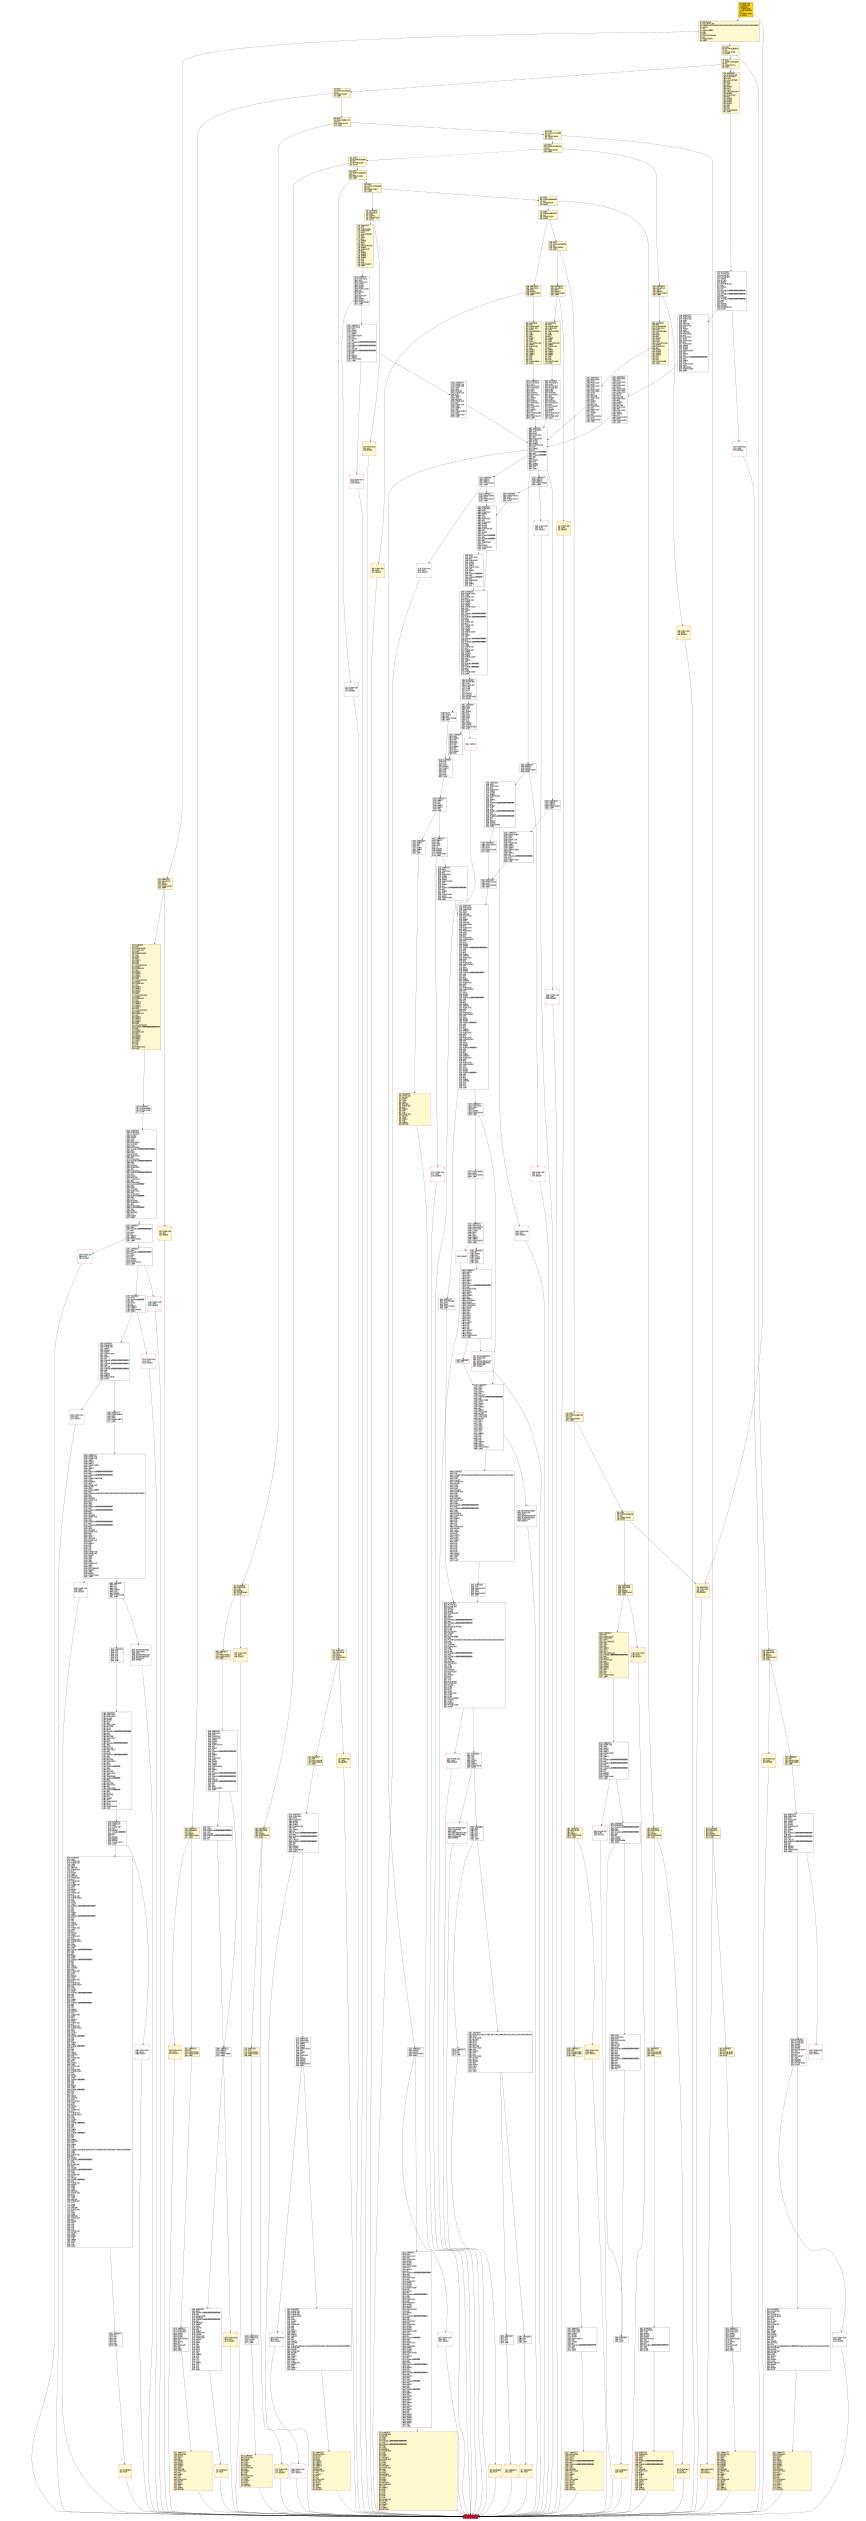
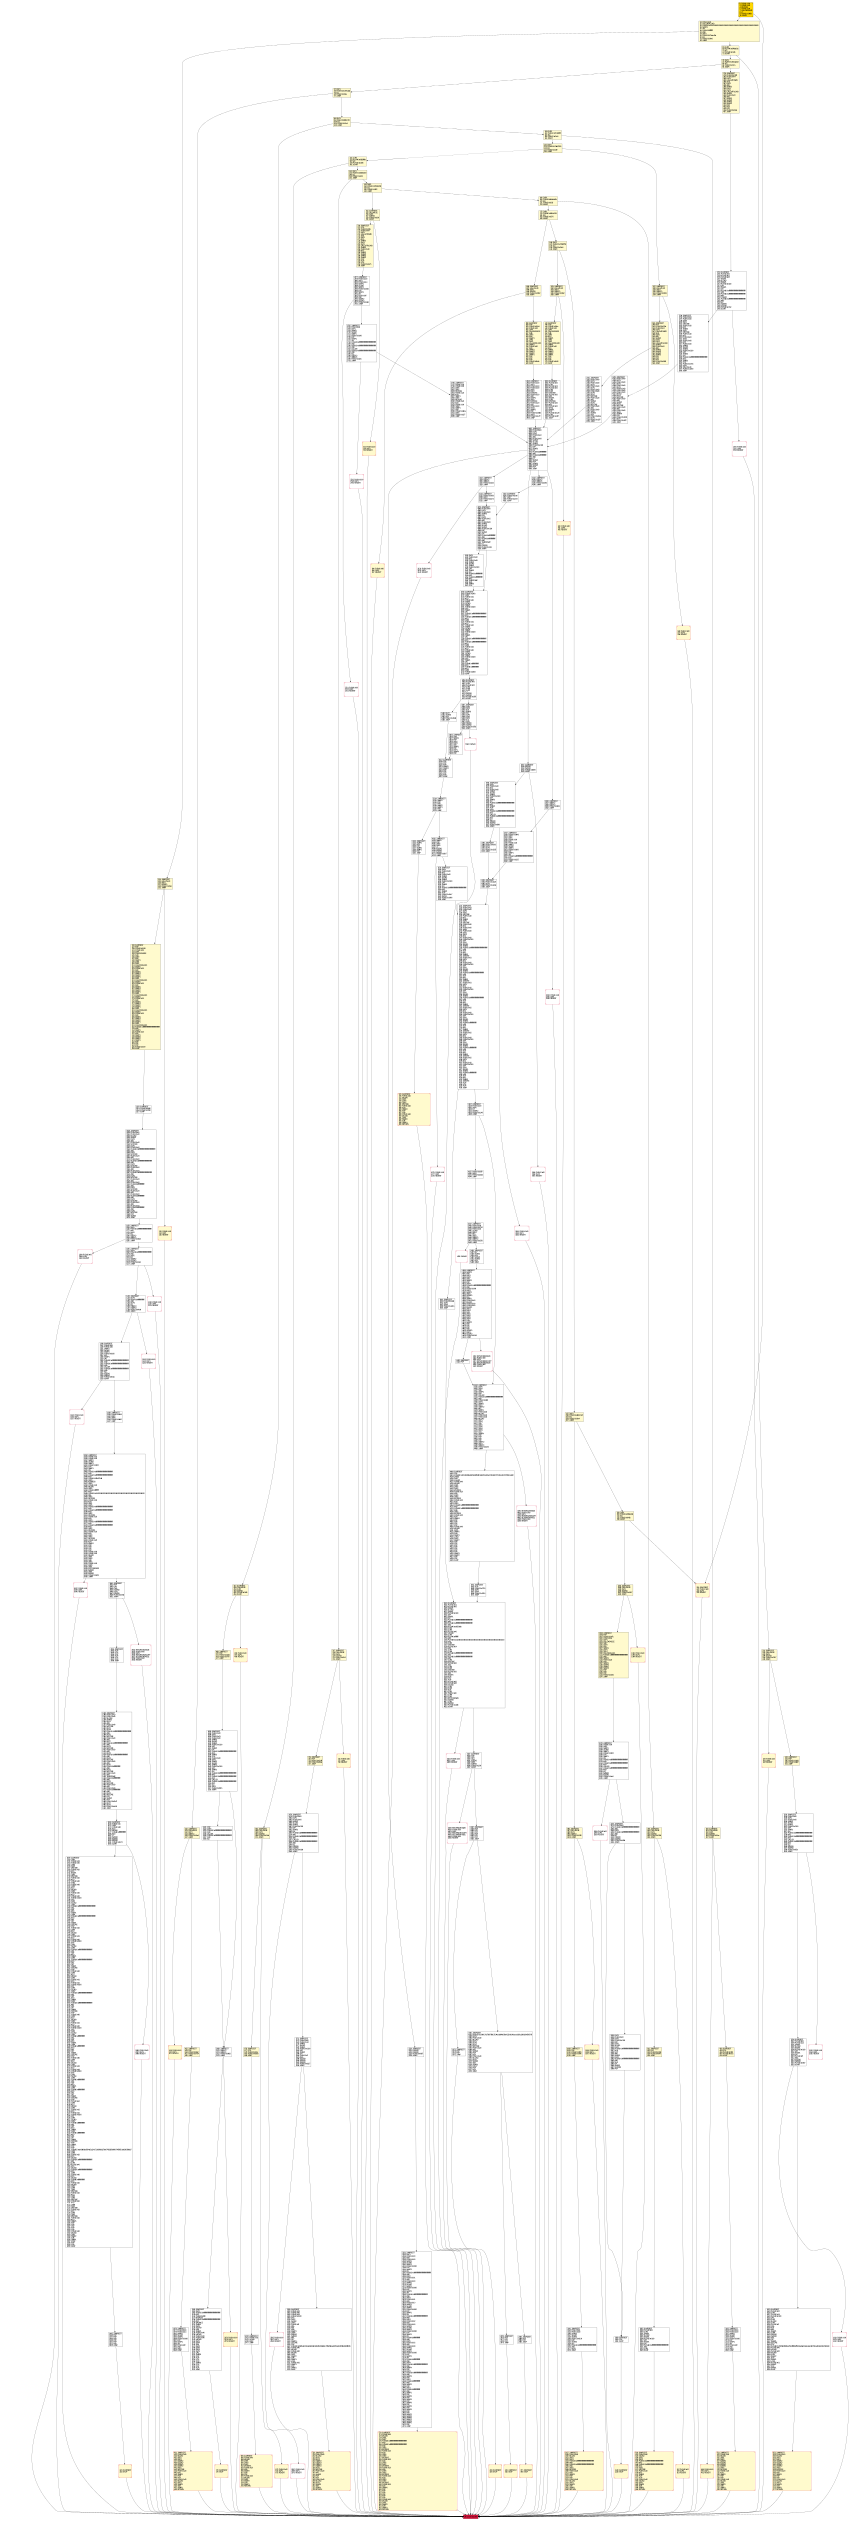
node "4249: PUSH1 0x00 4251: DUP1 4252: REVERT": removed
node "2227: PUSH1 0x00 2229: DUP1 2230: REVERT": removed
